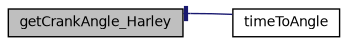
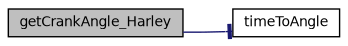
edge "timeToAngle" -> "getCrankAngle_Harley": reversed
